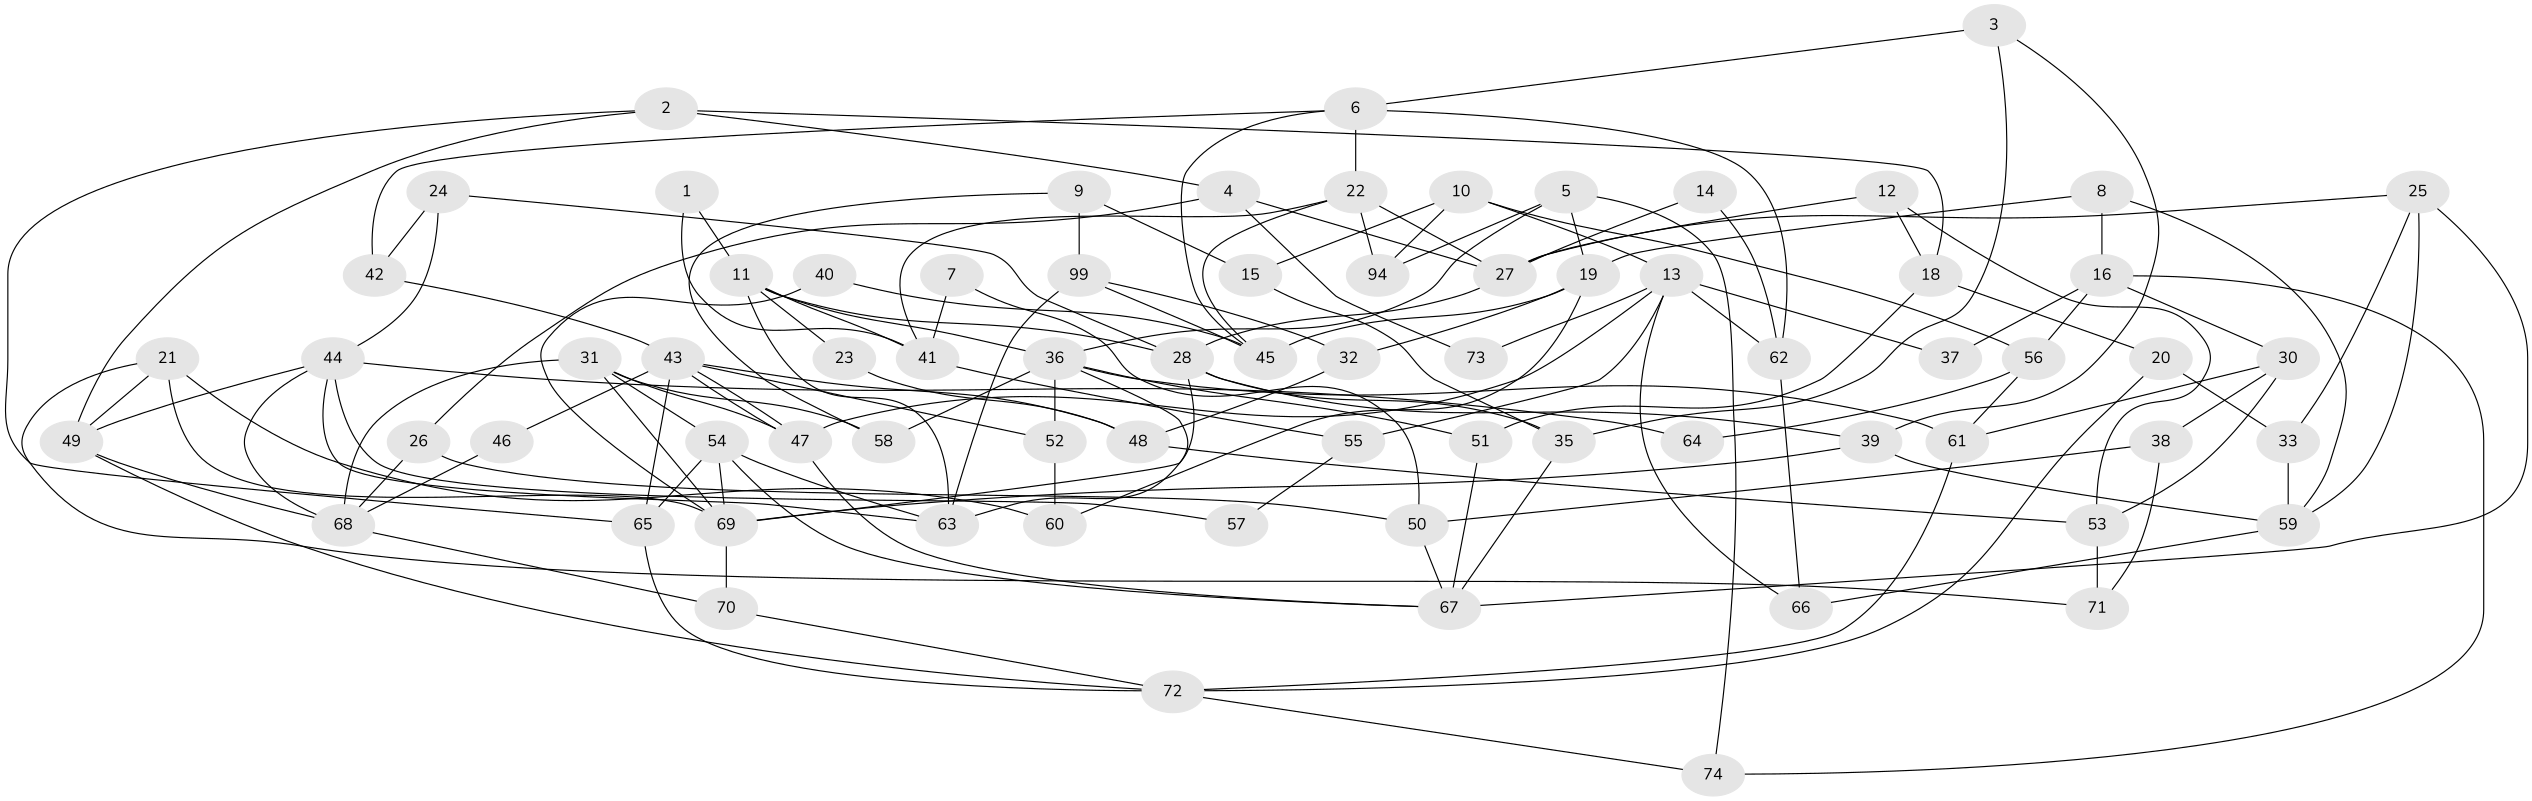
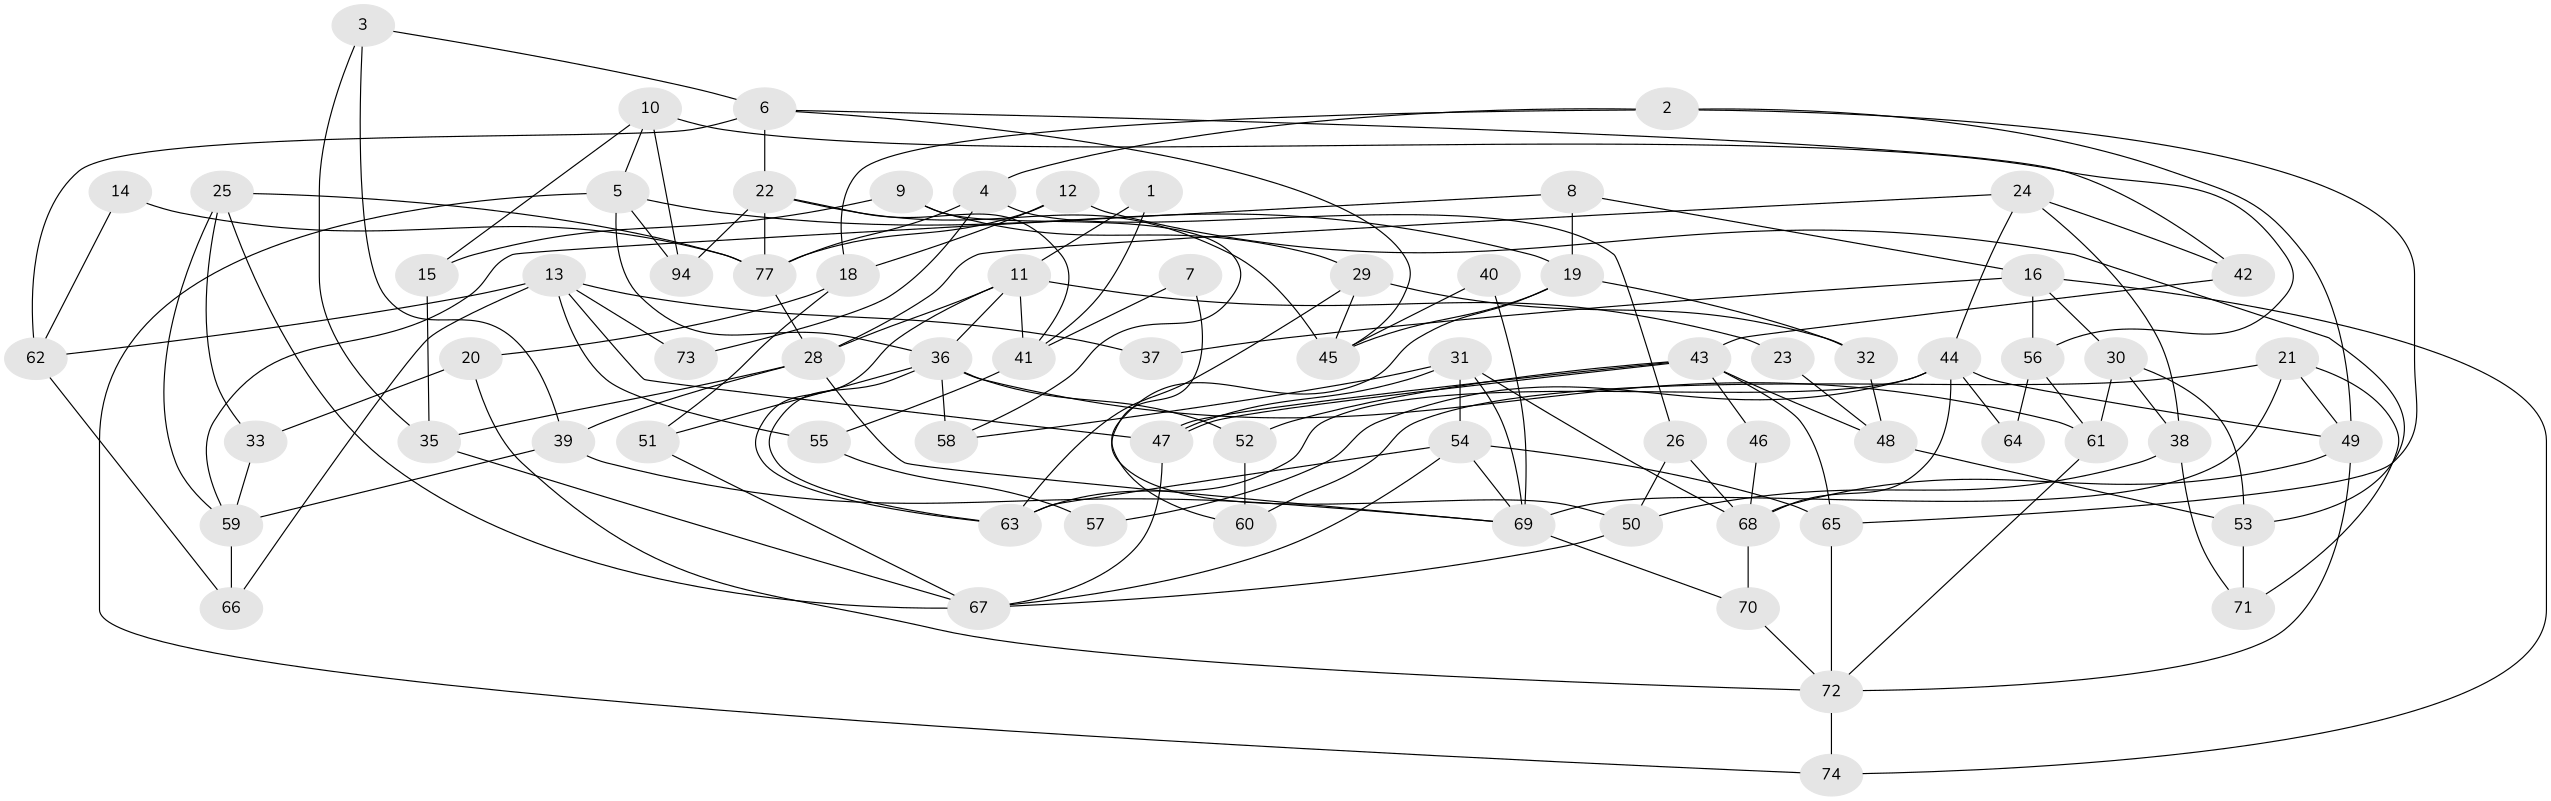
edge "10" -- "13": now "10" -- "5"
node "99": label "99" -> "29"
node "27": label "27" -> "77"
edge "24" -- "38": added
